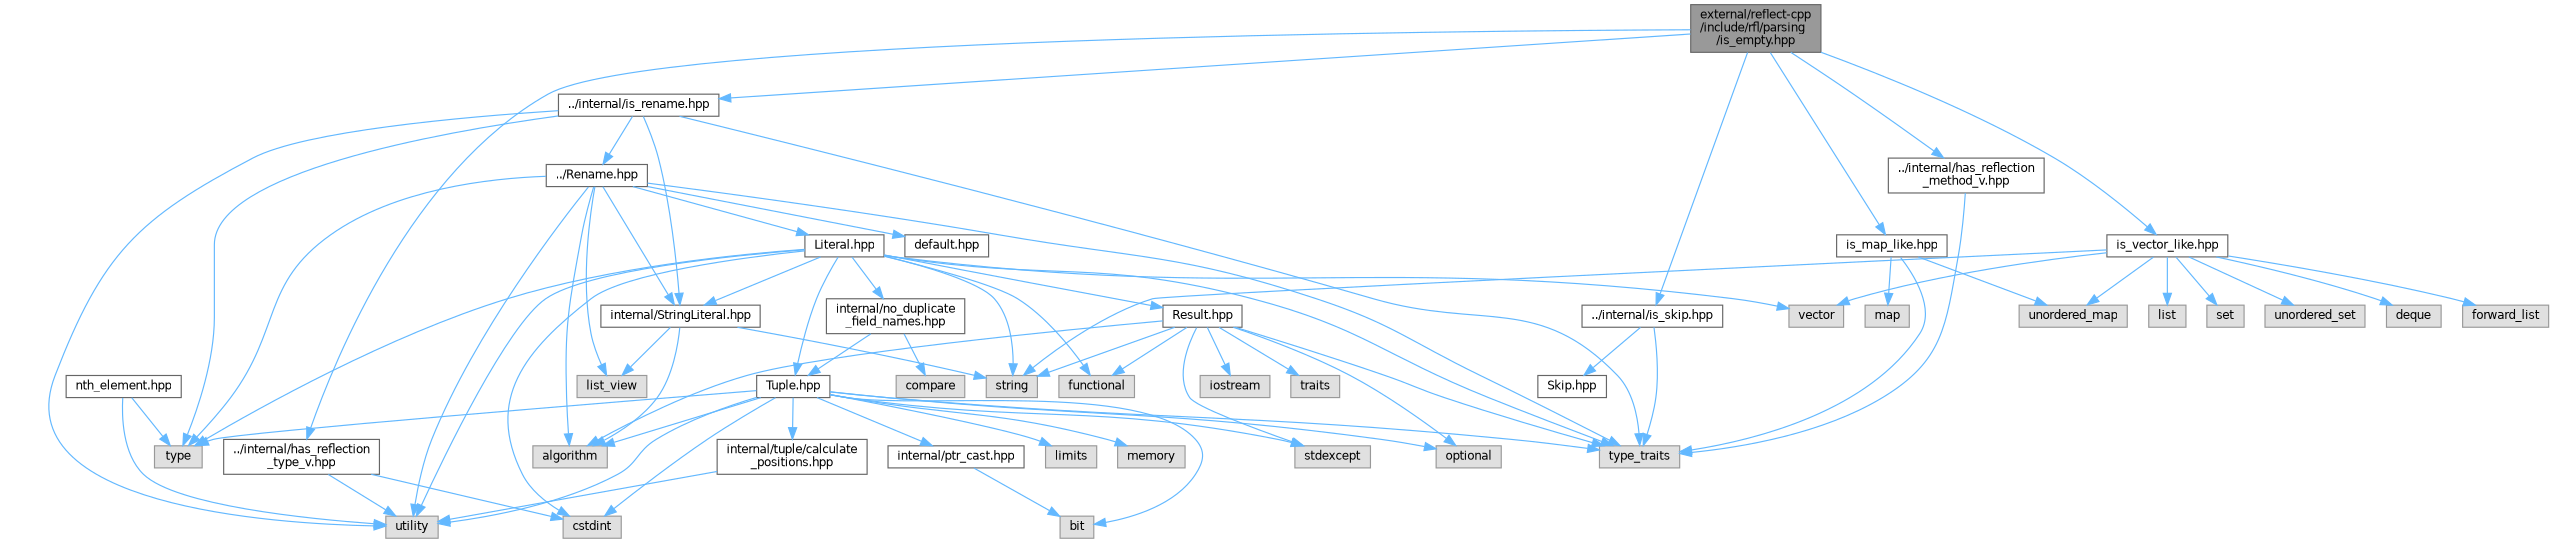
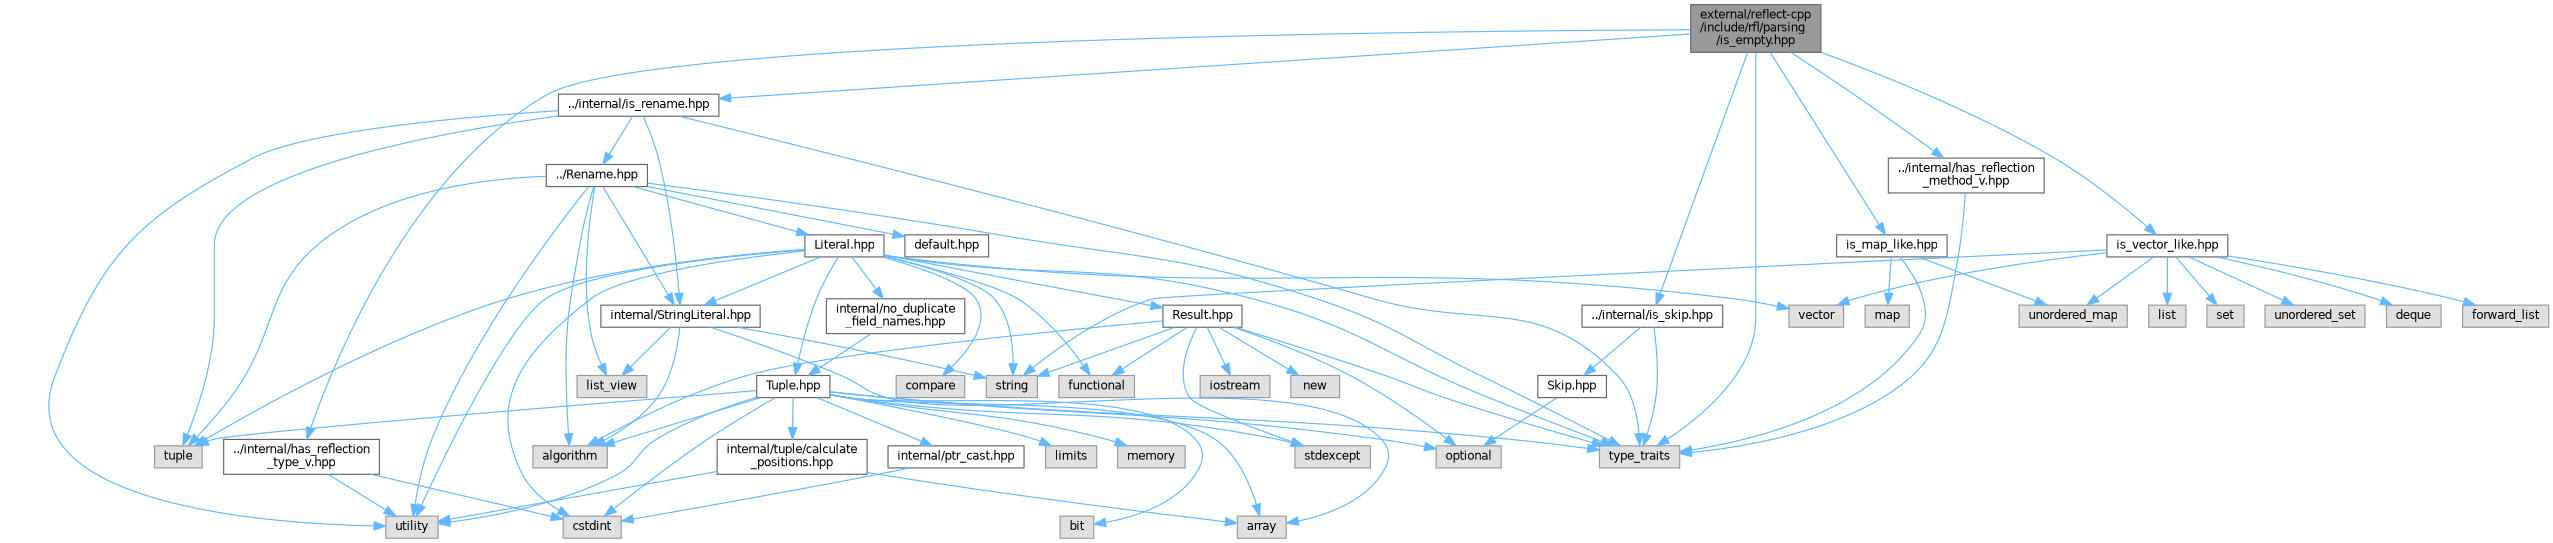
edge "external/reflect-cpp /include/rfl/parsing /is_empty.hpp" -> "type_traits": added
edge "internal/no_duplicate _field_names.hpp" -> "compare": now "Literal.hpp" -> "compare"
node "nth_element.hpp": removed
node "traits": label "traits" -> "new"
edge "Skip.hpp" -> "optional": added
node "type": label "type" -> "tuple"
edge "internal/ptr_cast.hpp" -> "bit": now "internal/ptr_cast.hpp" -> "cstdint"
node "array": added
